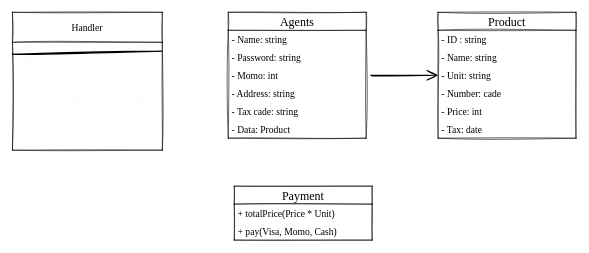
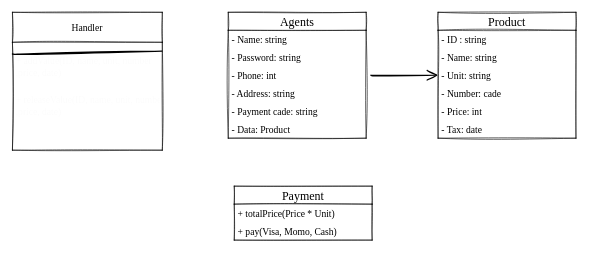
node "- Momo: int": label "- Momo: int" -> "- Phone: int"
node "- Tax cade: string": label "- Tax cade: string" -> "- Payment cade: string"
